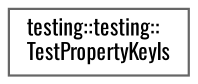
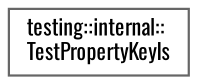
node "testing::testing:: TestPropertyKeyIs": label "testing::testing:: TestPropertyKeyIs" -> "testing::internal:: TestPropertyKeyIs"
